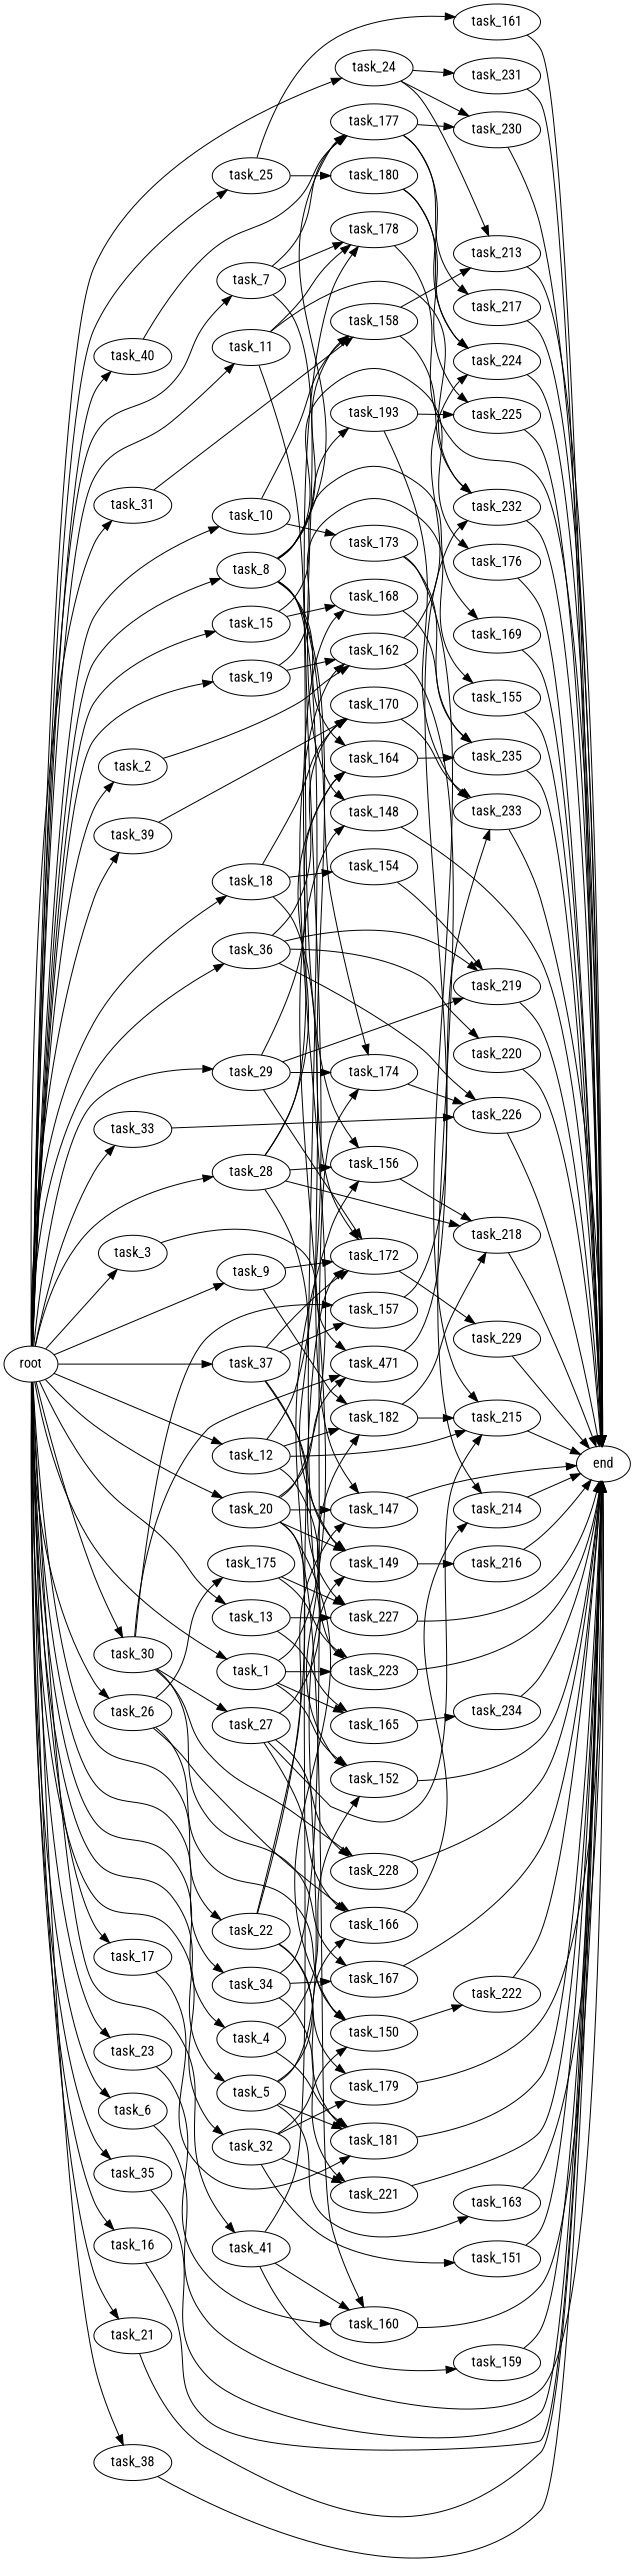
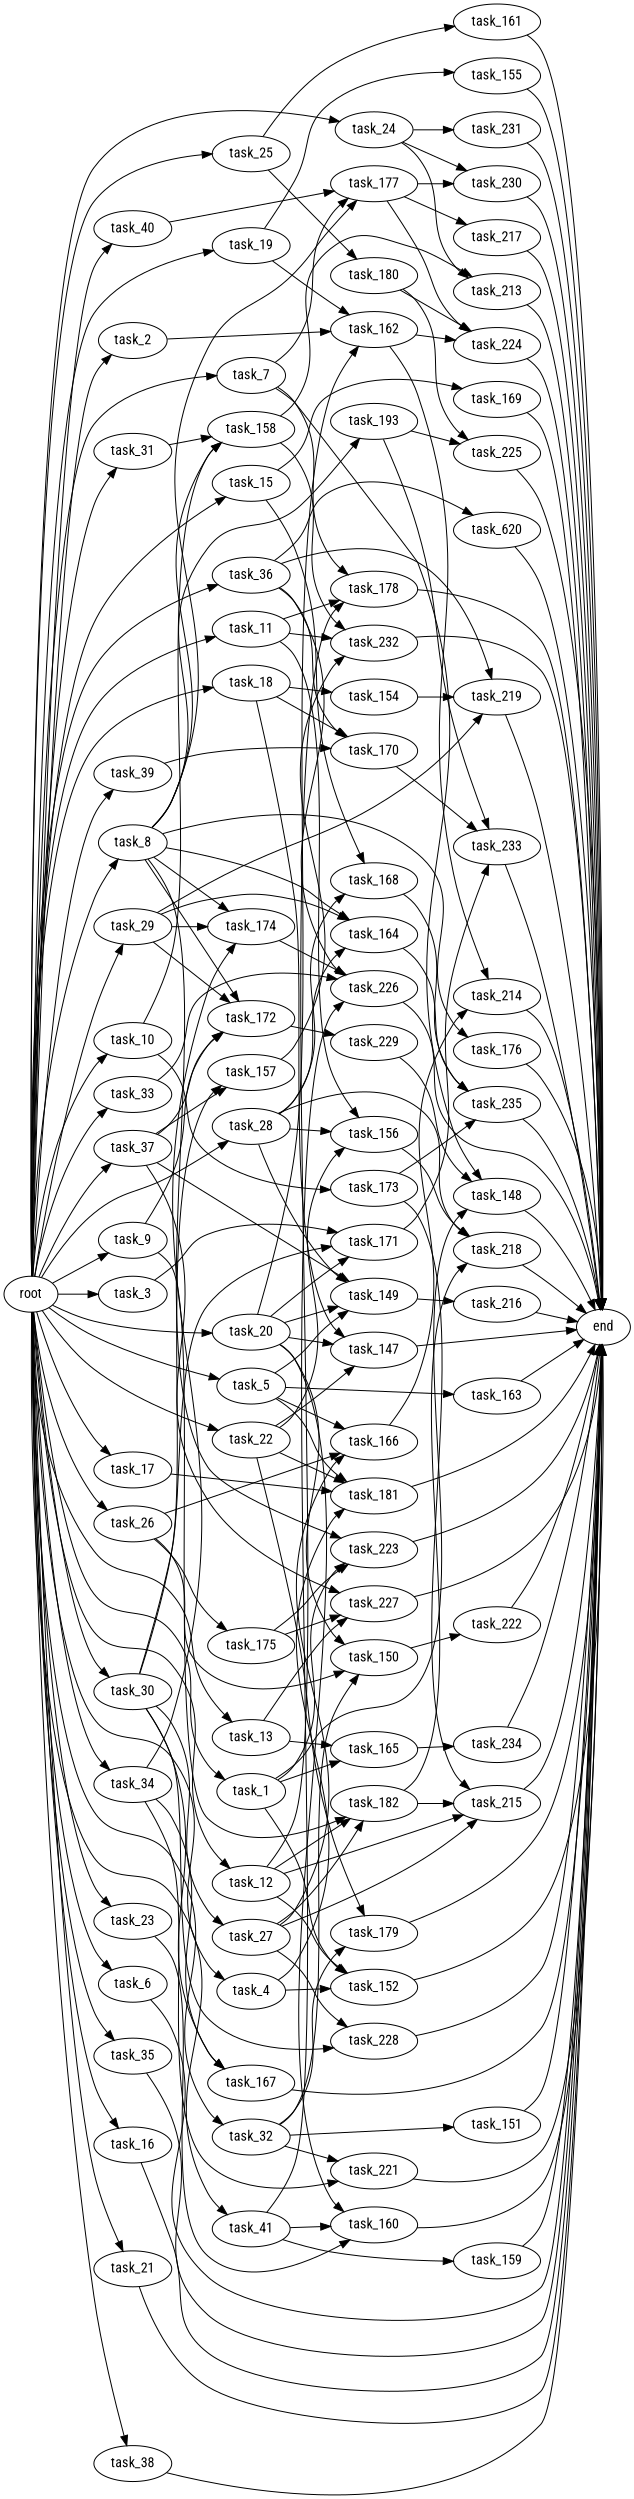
node "task_220": label "task_220" -> "task_620"
node "task_471": label "task_471" -> "task_171"
edge "task_229" -> "end": now "task_229" -> "task_148"
edge "task_41" -> "task_172": now "task_41" -> "task_226"
